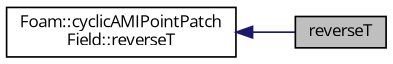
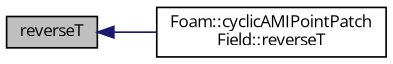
edge "reverseT" -> "Foam::cyclicAMIPointPatch Field::reverseT": reversed
